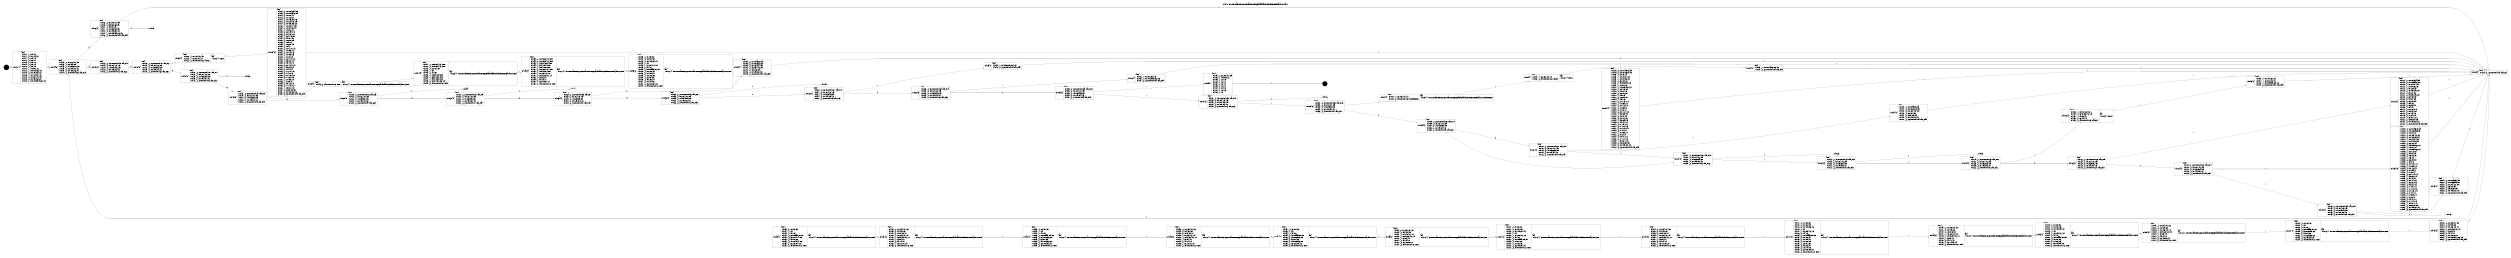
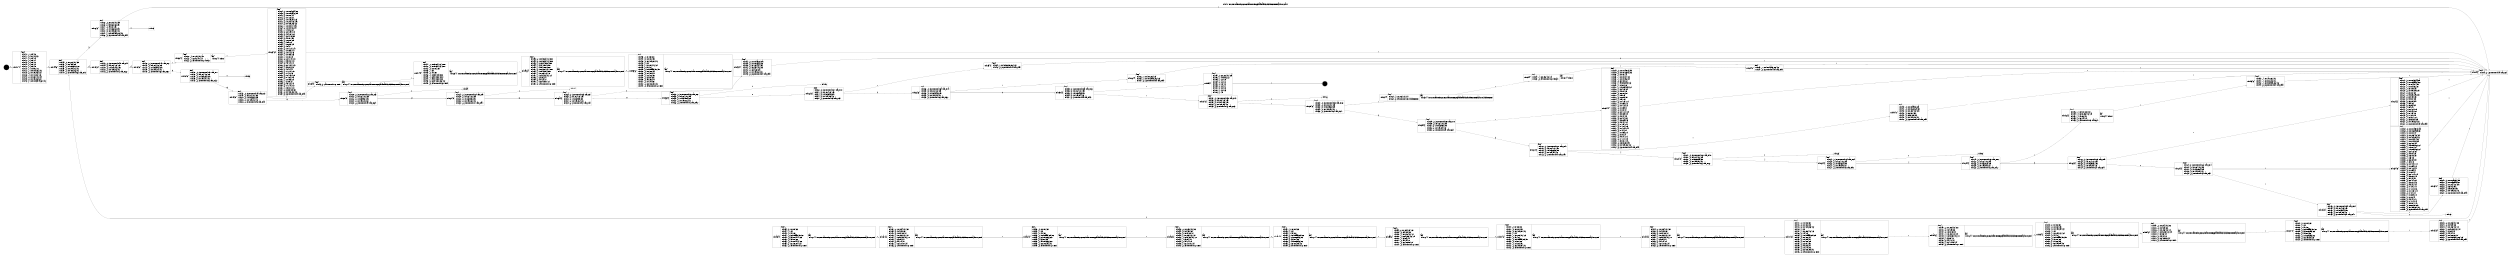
edge "0x4015e9 [25]" -> "0x40161b [25]": now "0x4015e9 [25]" -> "0x401cd9 [144]"
